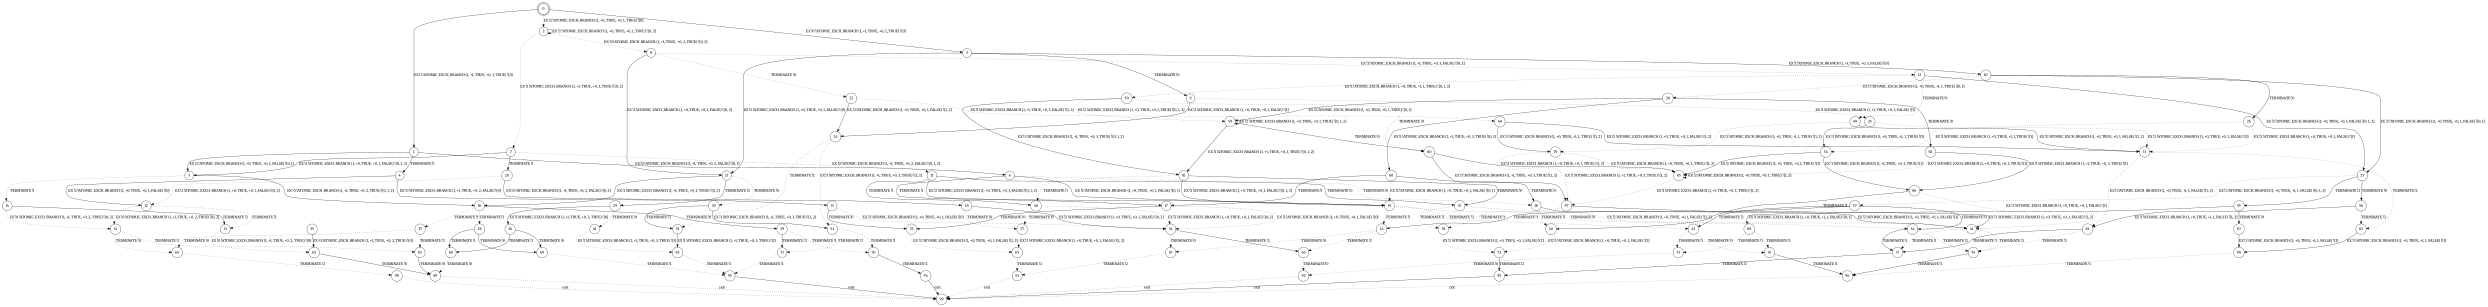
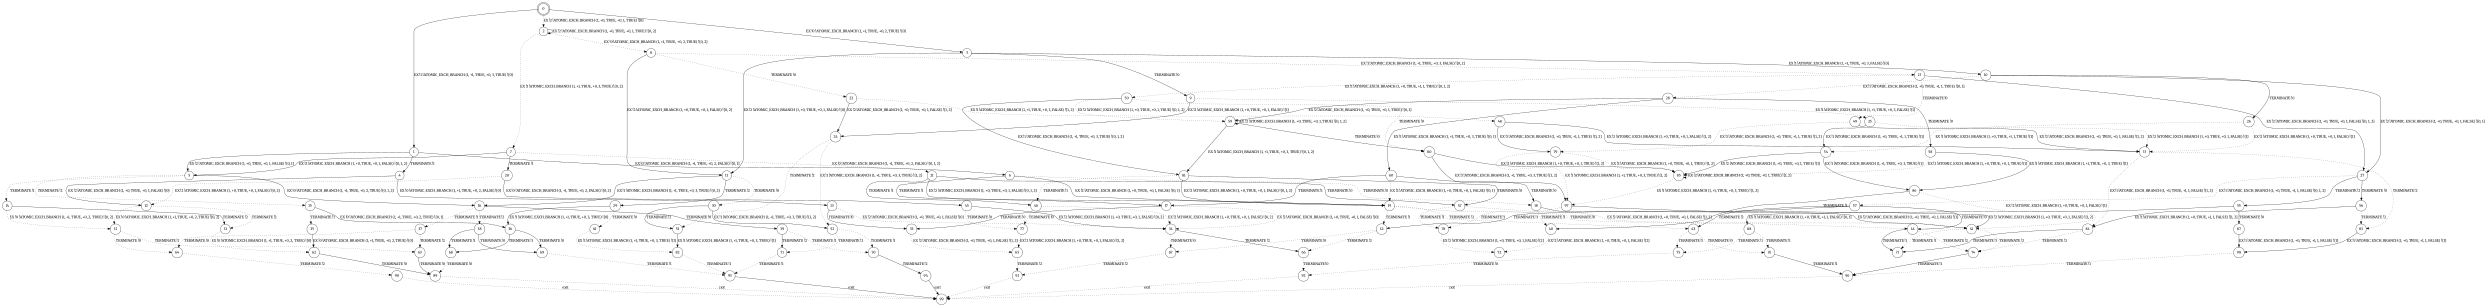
node "15": added
node "95": removed
